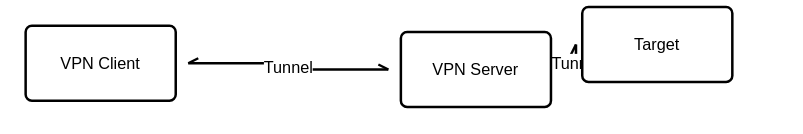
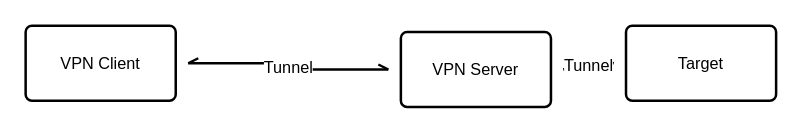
node "Target": moved (657, 44) -> (701, 63)
